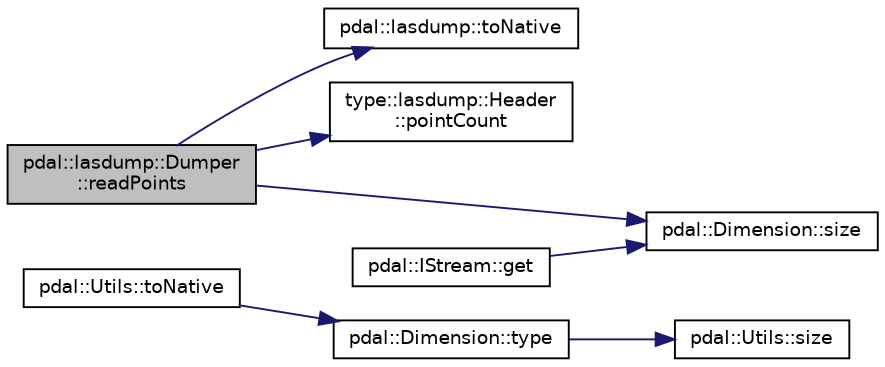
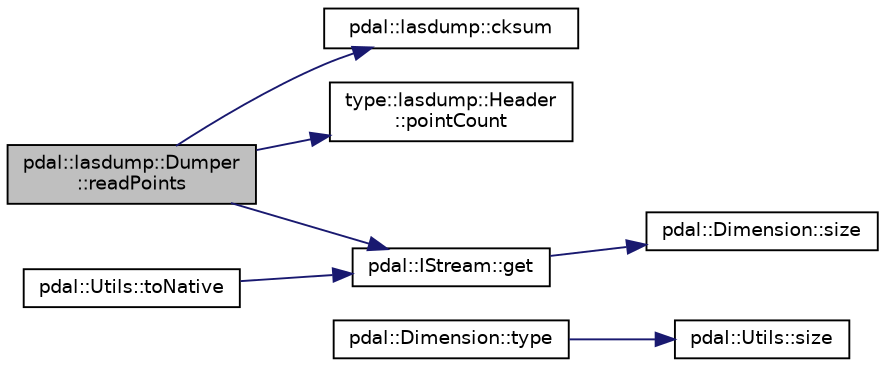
node "pdal::lasdump::toNative": label "pdal::lasdump::toNative" -> "pdal::lasdump::cksum"
edge "pdal::lasdump::Dumper ::readPoints" -> "pdal::Dimension::size": now "pdal::lasdump::Dumper ::readPoints" -> "pdal::IStream::get"
edge "pdal::Utils::toNative" -> "pdal::Dimension::type": now "pdal::Utils::toNative" -> "pdal::IStream::get"
